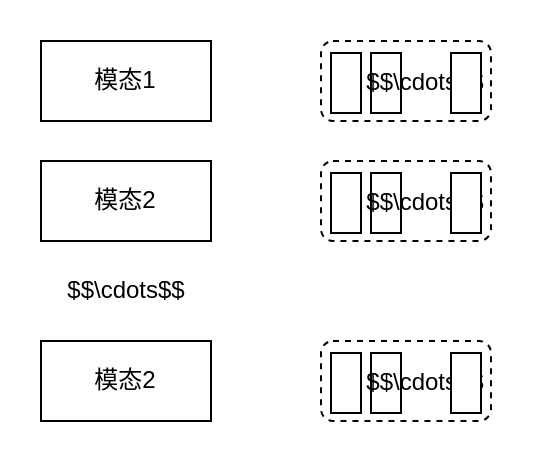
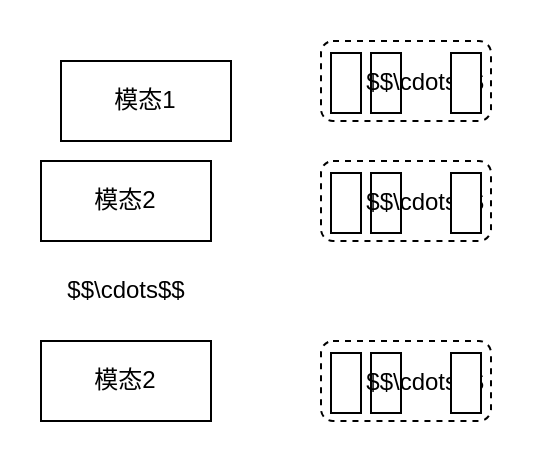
node "模态1": moved (126, 81) -> (146, 101)
